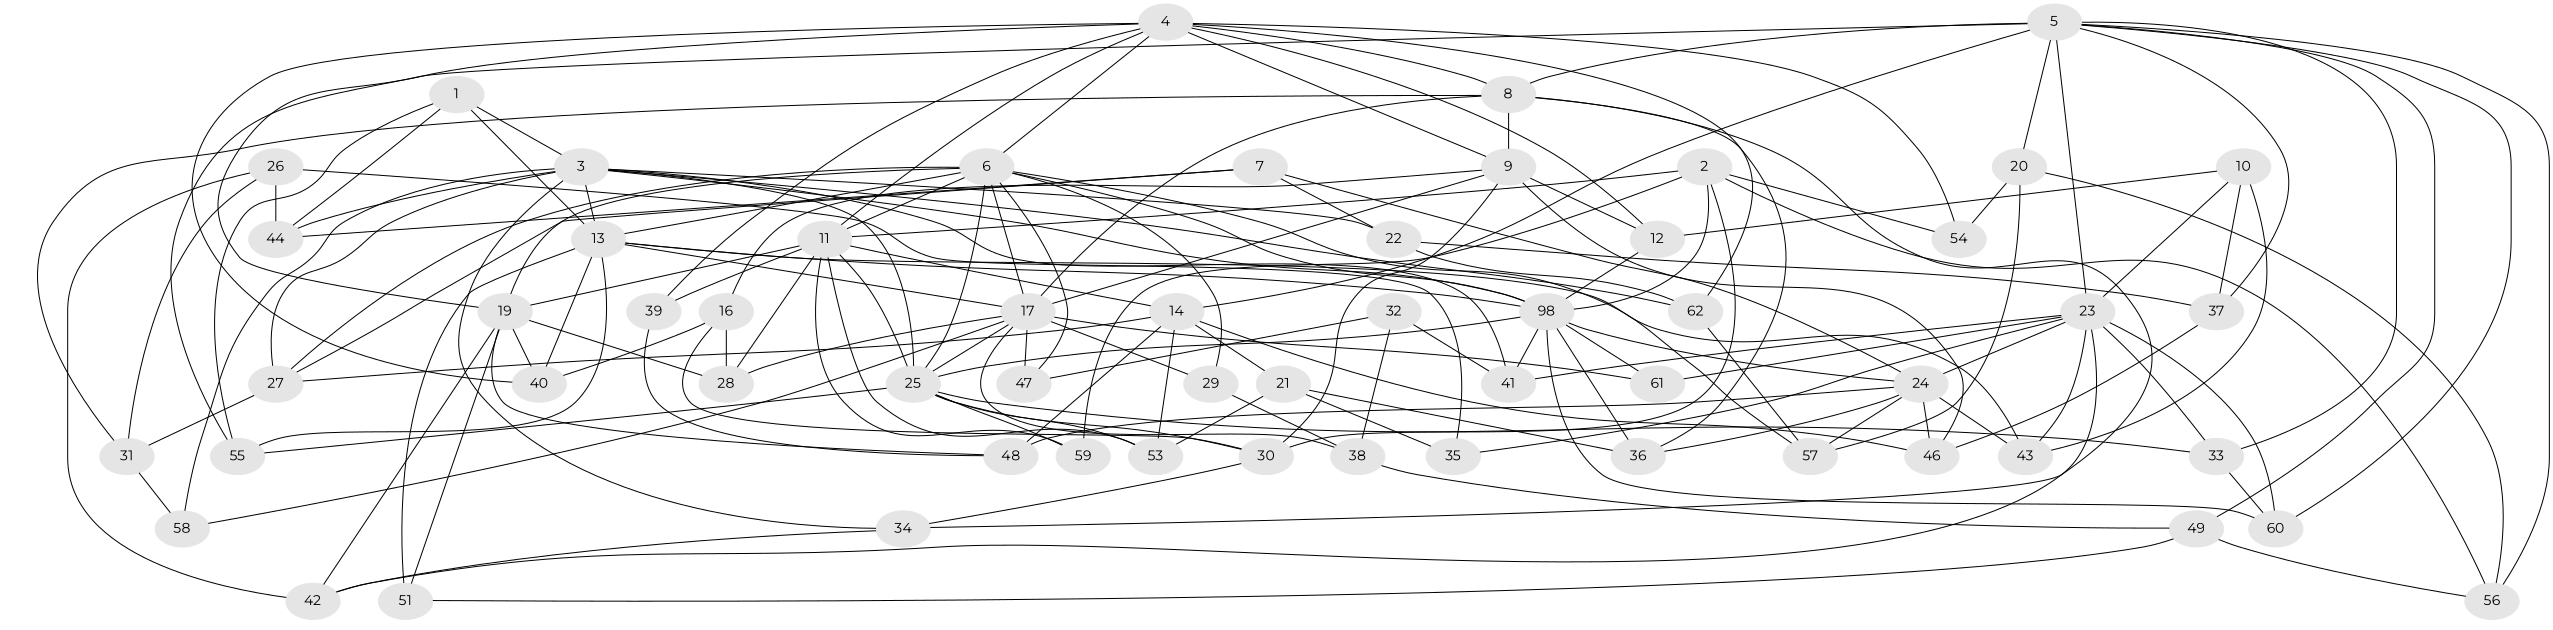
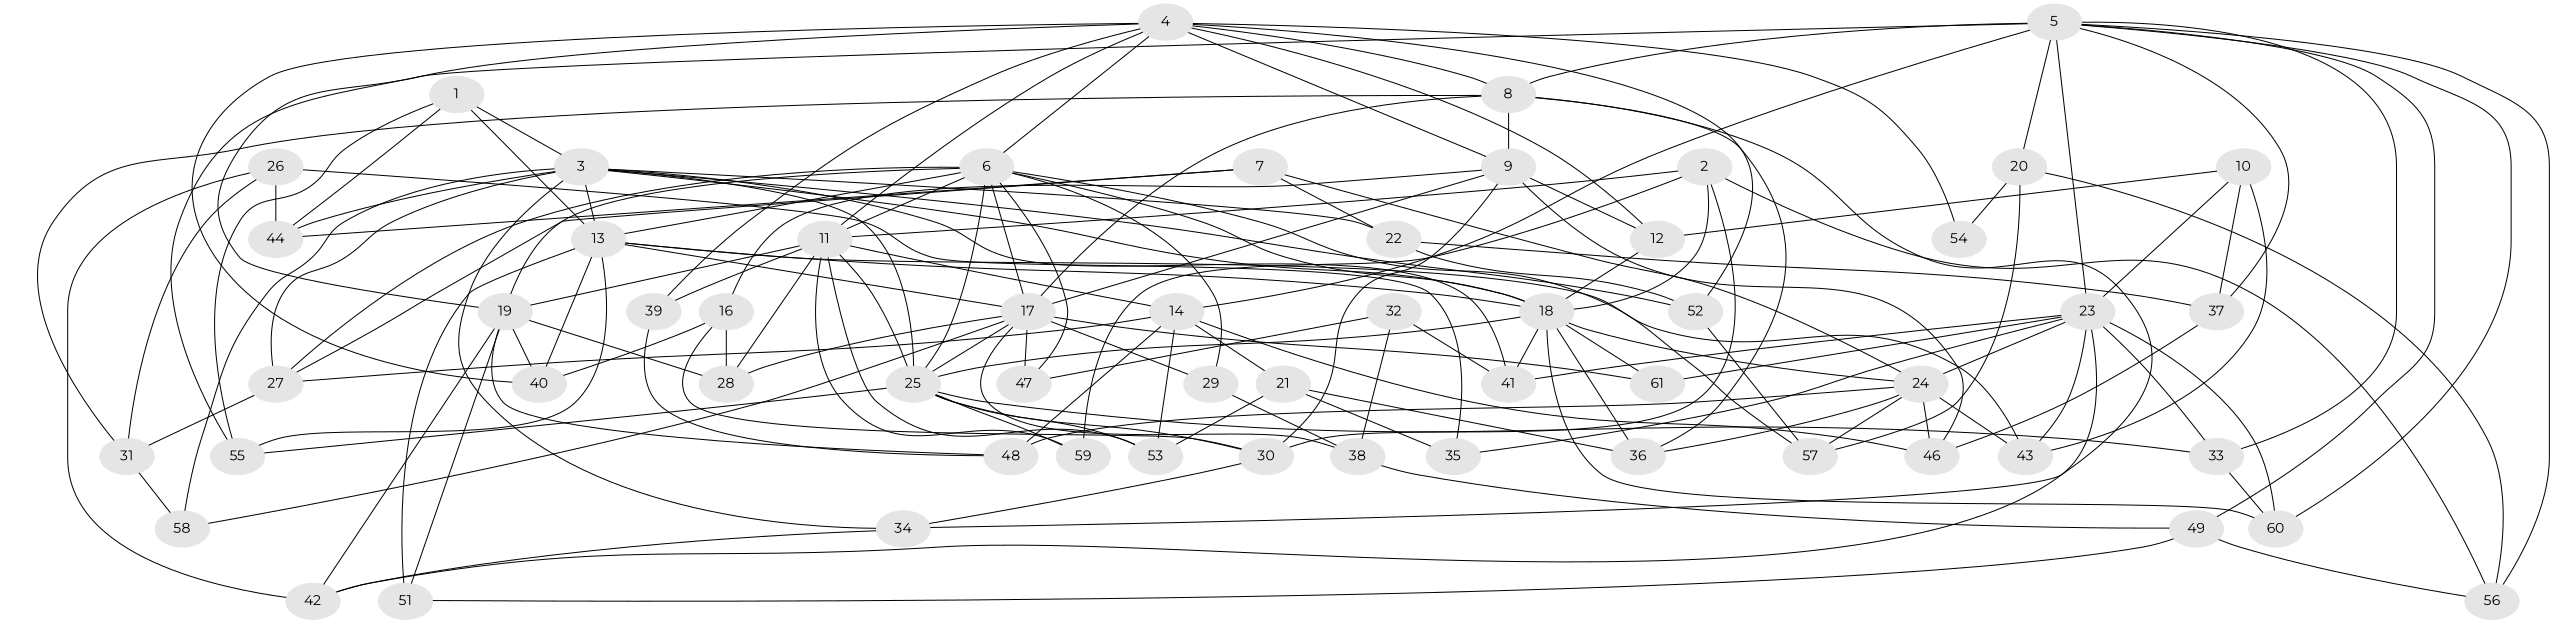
edge "2" -- "54": removed
node "98": label "98" -> "18"
node "62": label "62" -> "52"
